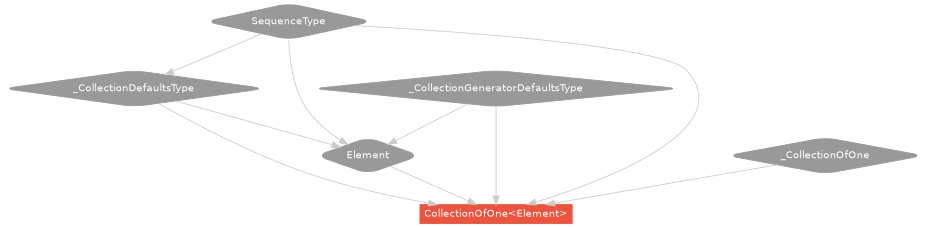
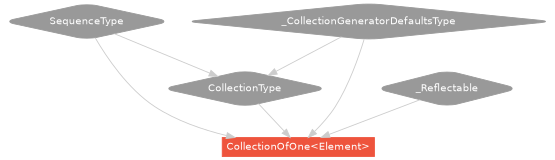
node "_CollectionDefaultsType": removed
node "Element": label "Element" -> "CollectionType"
node "_CollectionOfOne": label "_CollectionOfOne" -> "_Reflectable"
